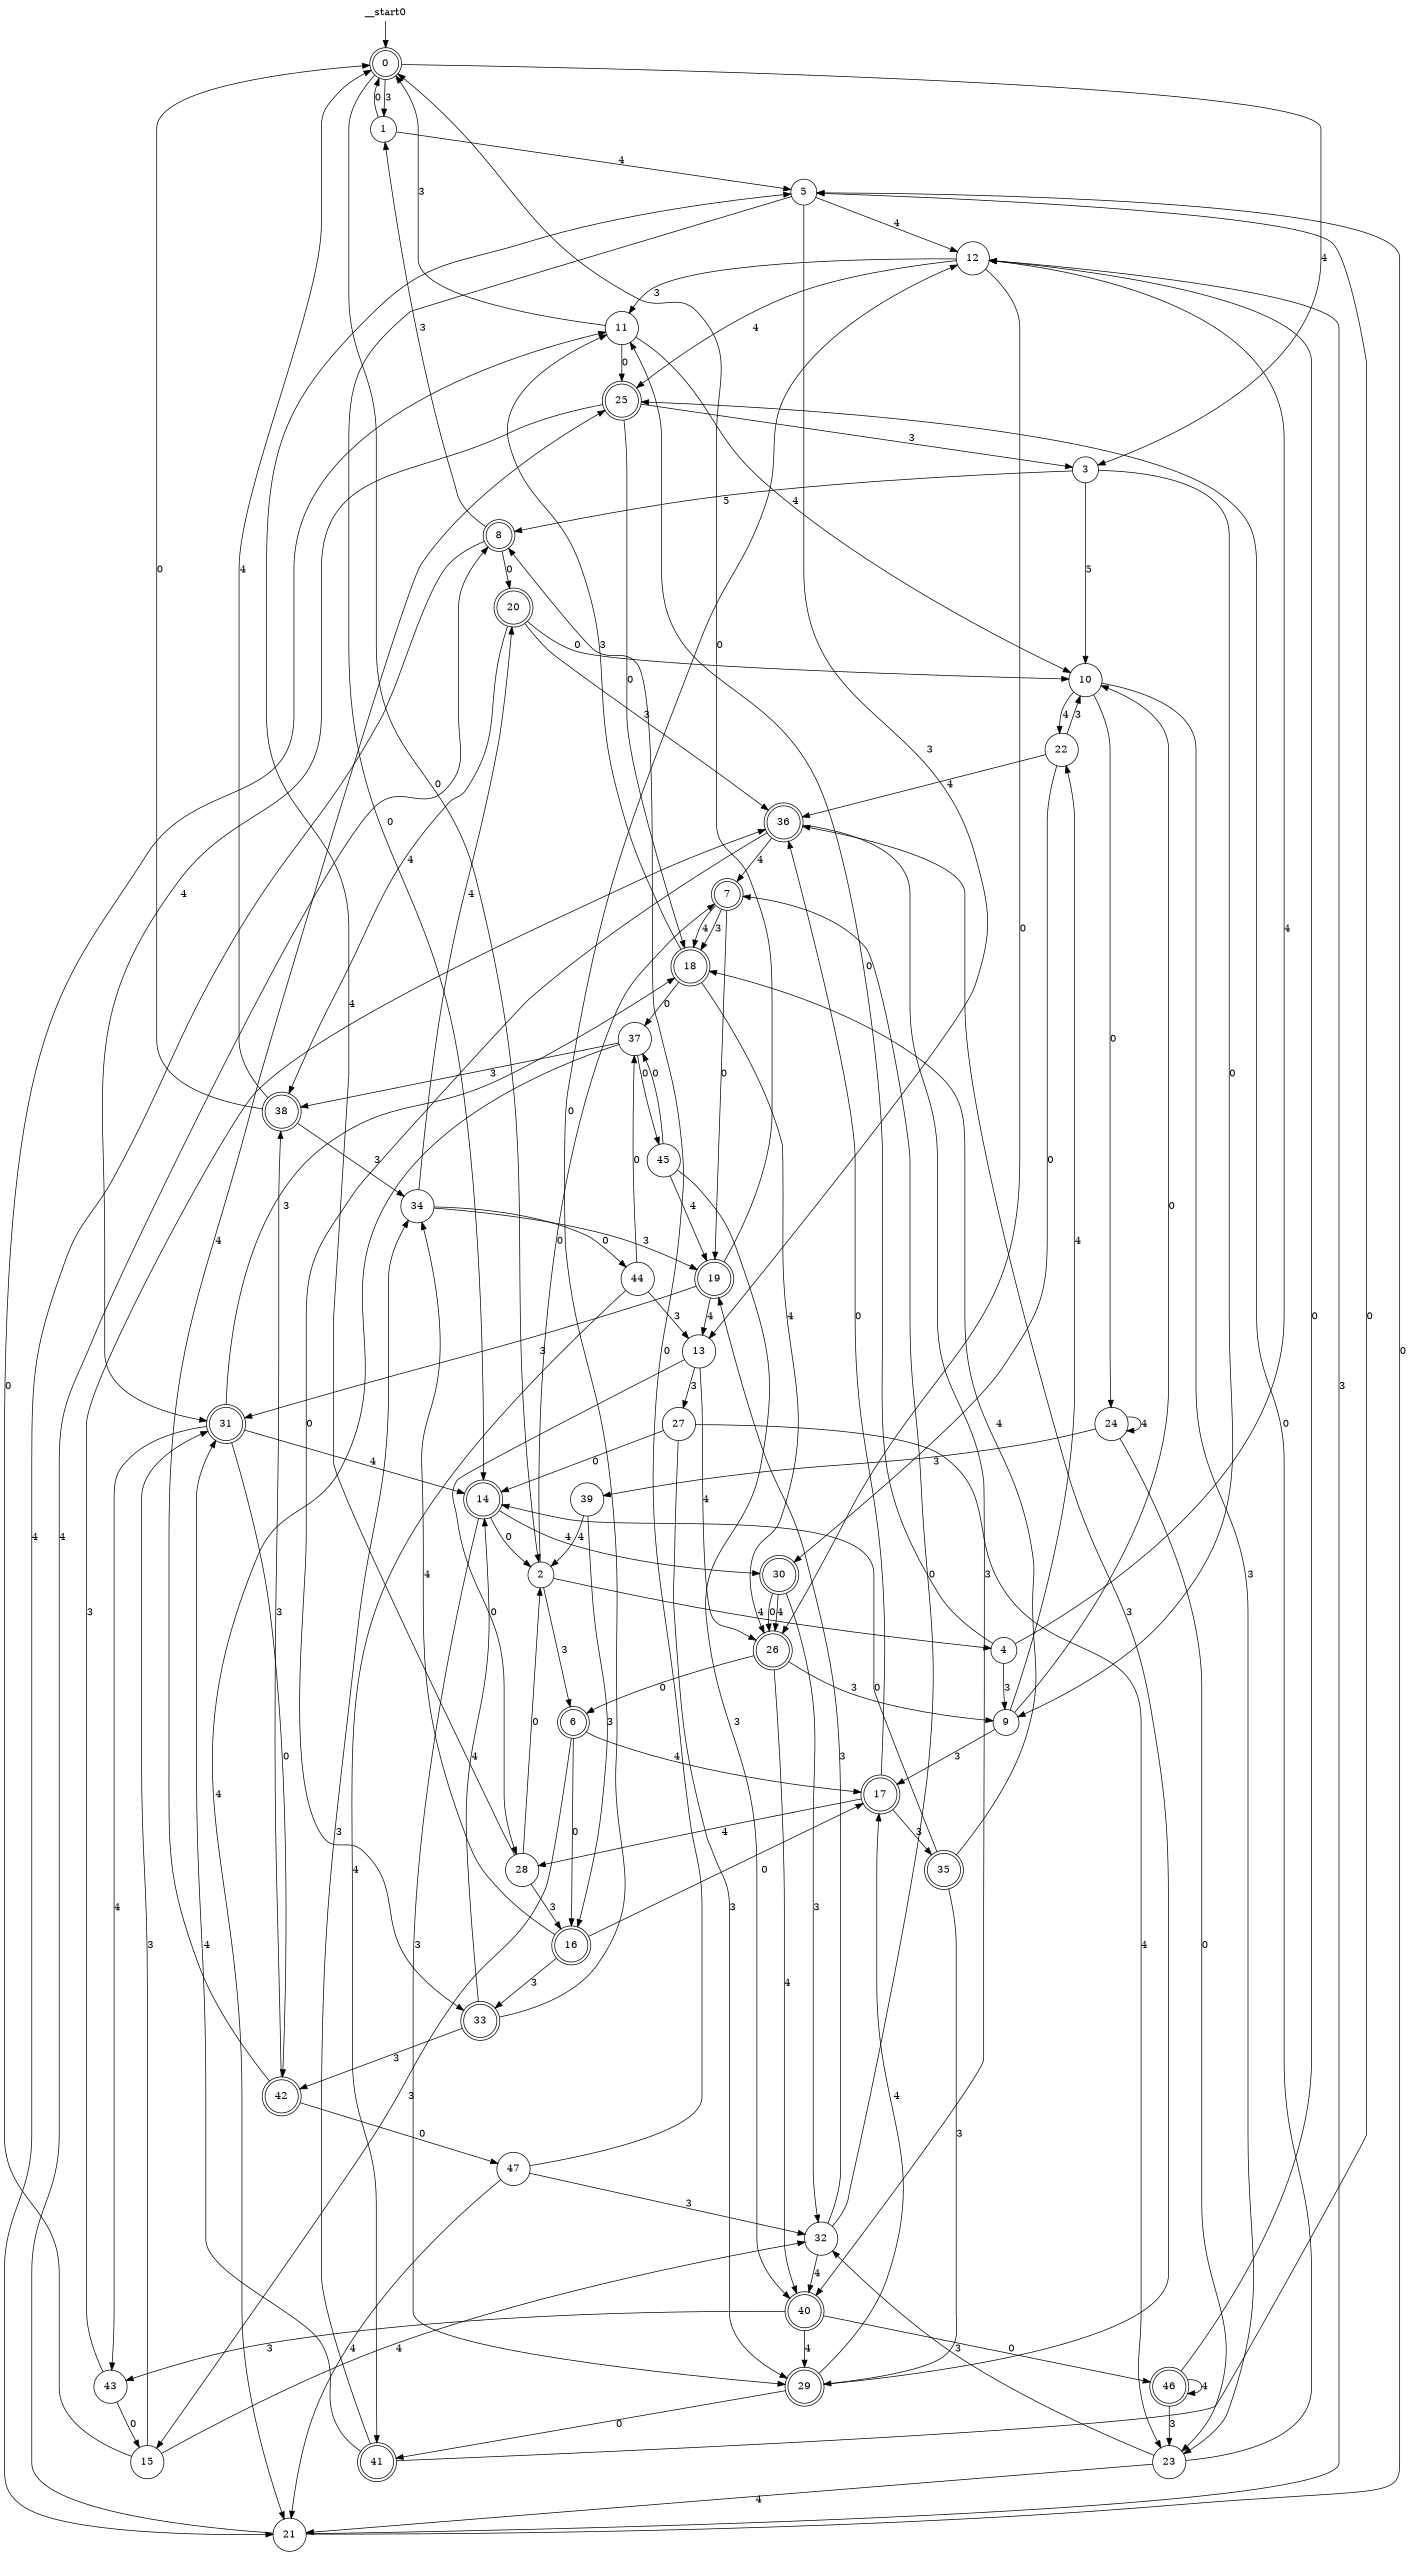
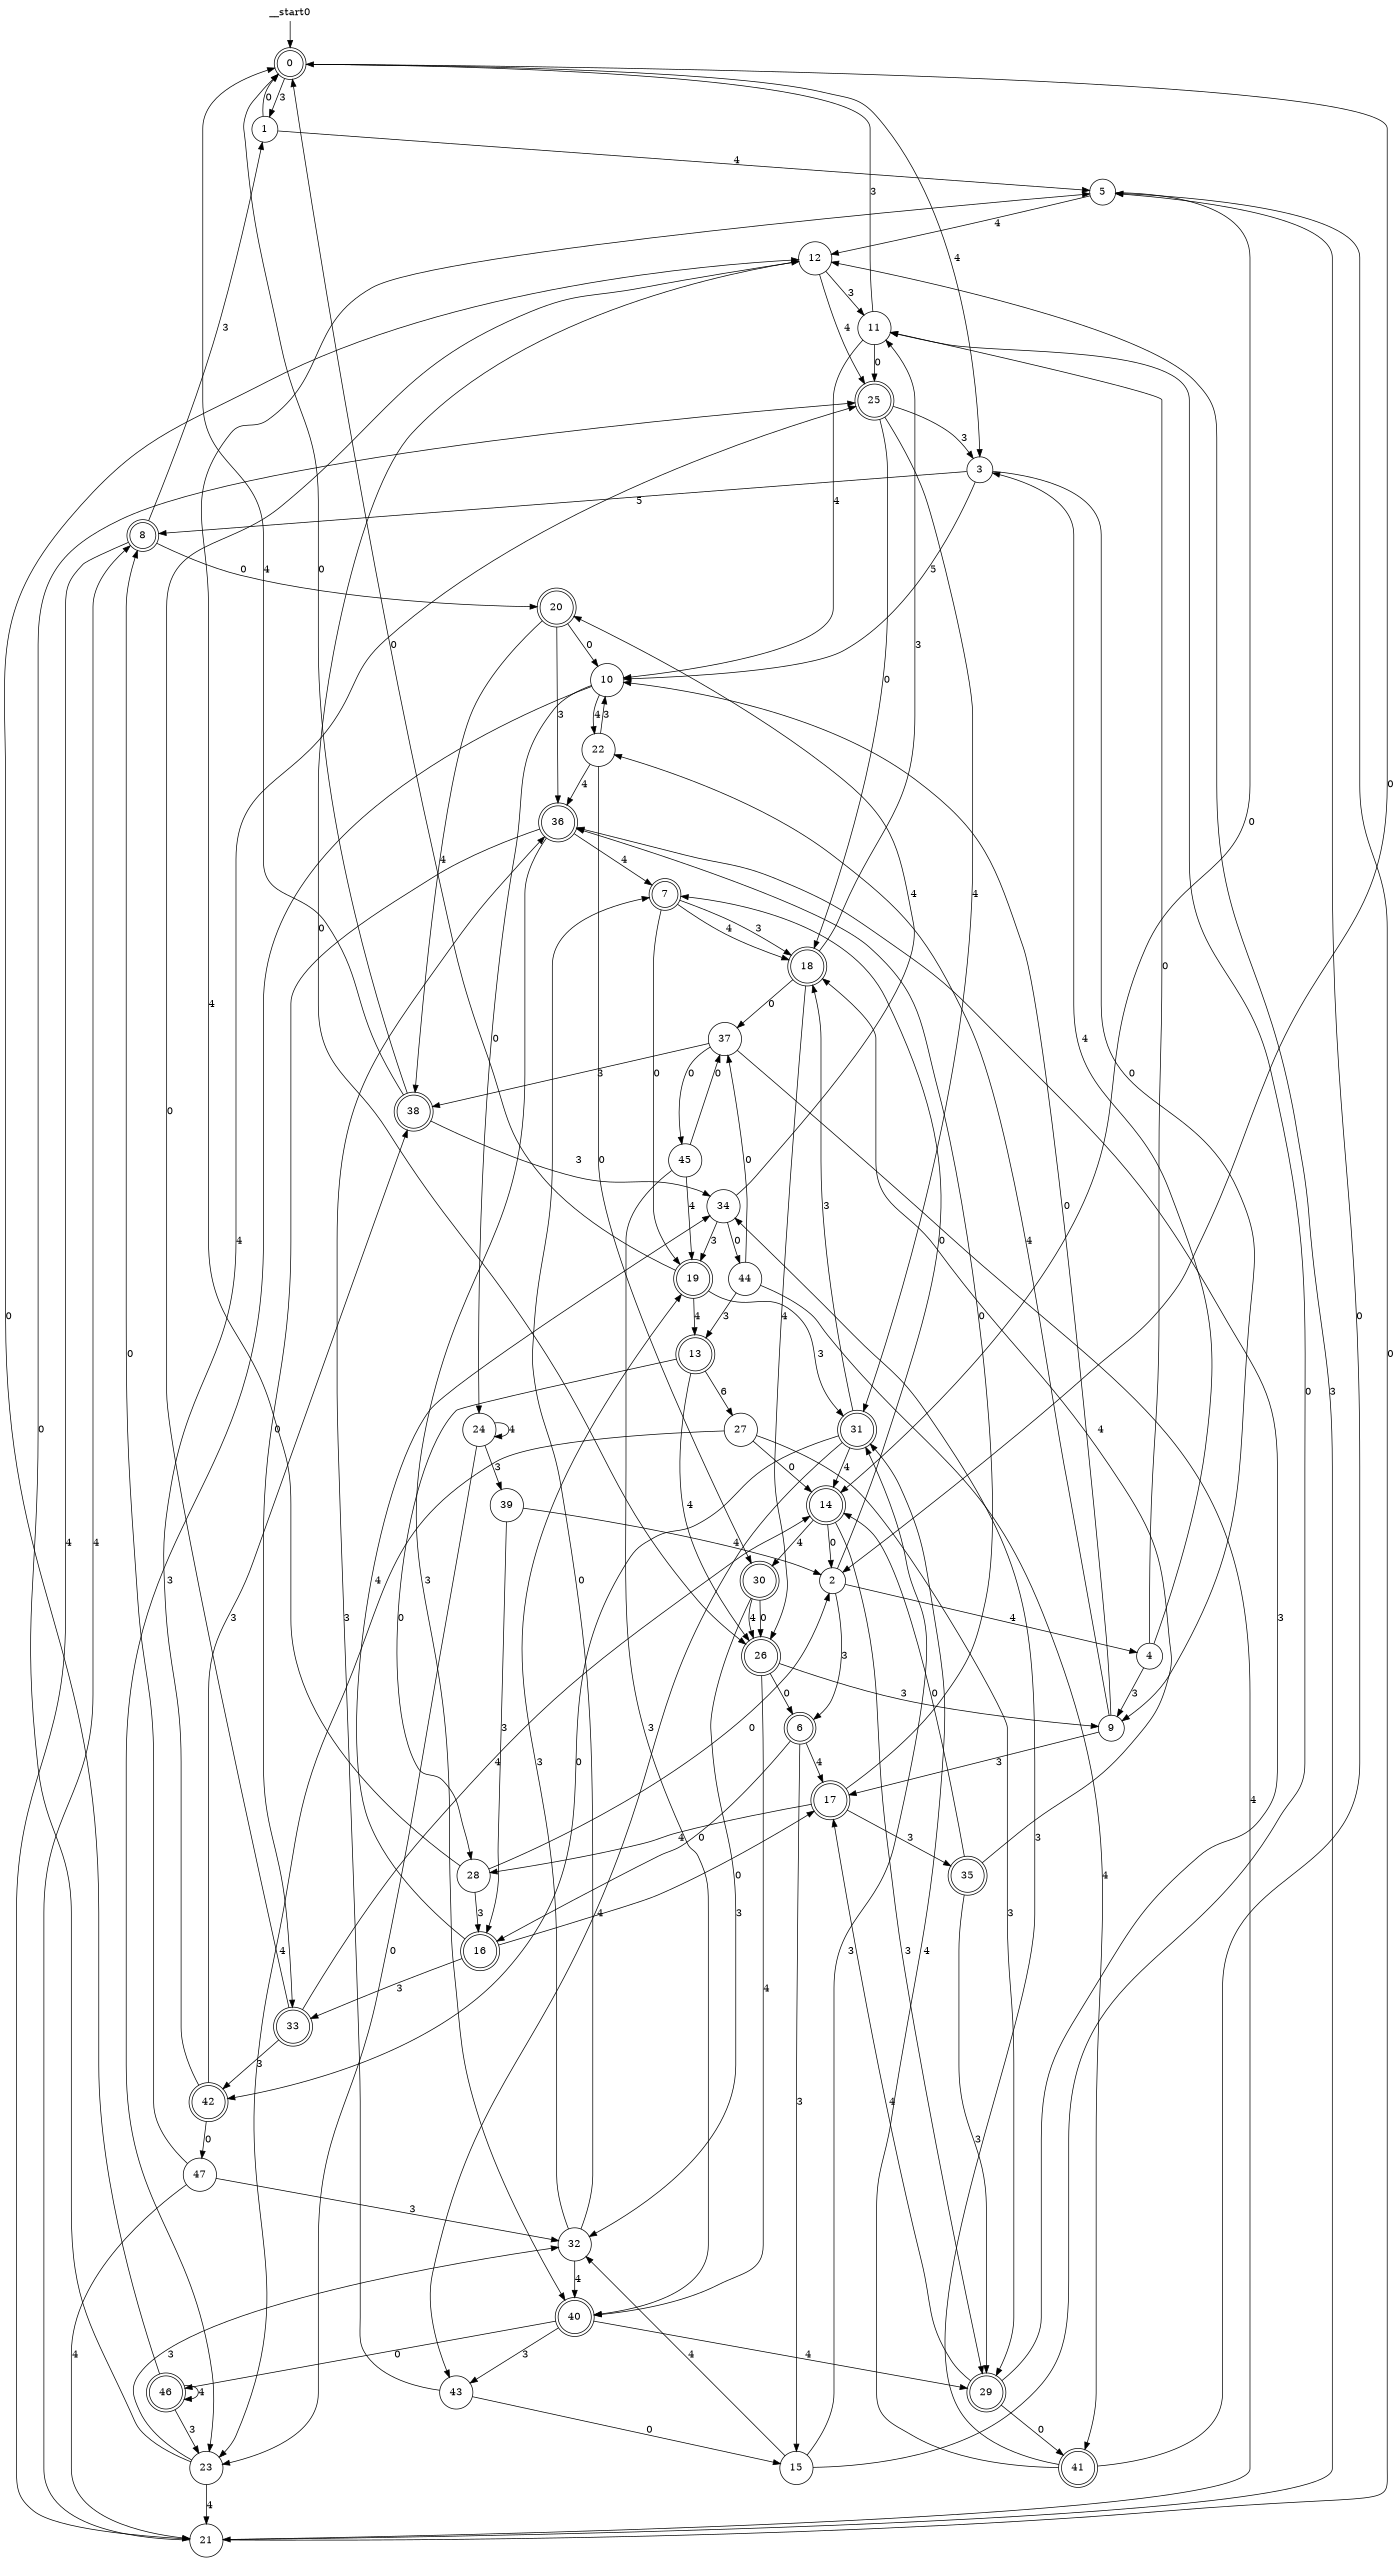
edge "5" -> "13": removed, label "3"
edge "4" -> "12": now "4" -> "3"
node "13": shape circle -> doublecircle
edge "13" -> "27": label "3" -> "6"
